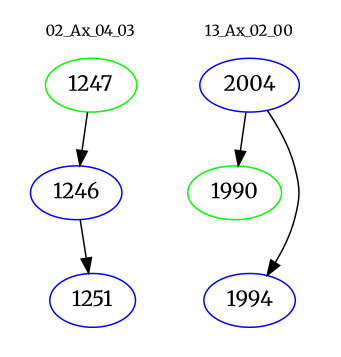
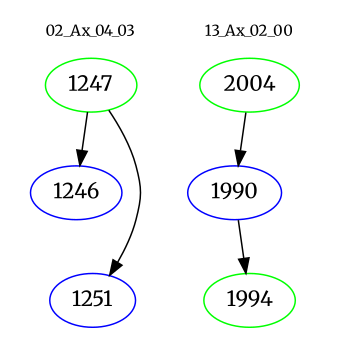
node "2004": color blue -> green
edge "2004" -> "1994": now "1990" -> "1994"
node "1990": color green -> blue
edge "1246" -> "1251": now "1247" -> "1251"
node "1994": color blue -> green
